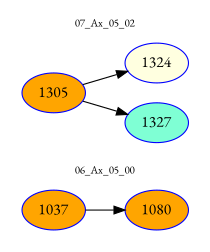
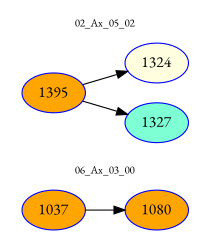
cluster "07_Ax_05_02": label "07_Ax_05_02" -> "02_Ax_05_02"
node "1305": label "1305" -> "1395"
cluster "06_Ax_05_00": label "06_Ax_05_00" -> "06_Ax_03_00"
